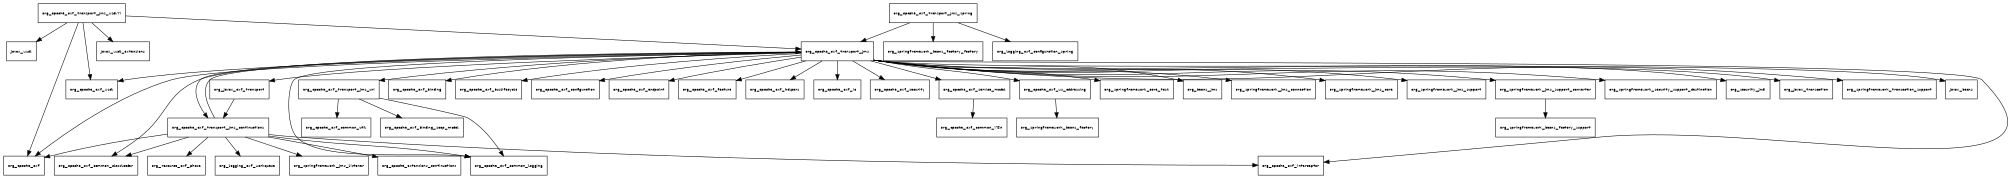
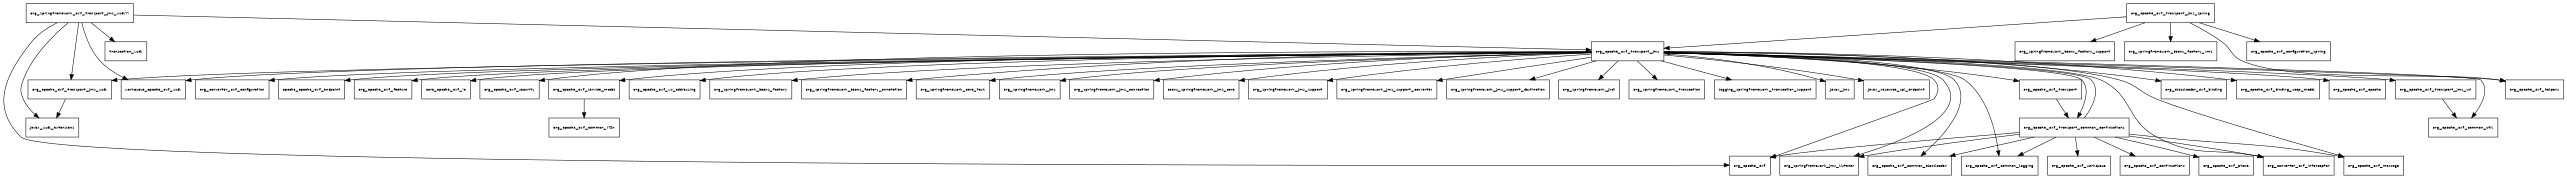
node "org_apache_cxf_transport_jms_wsdl11": label "org_apache_cxf_transport_jms_wsdl11" -> "org_springframework_cxf_transport_jms_wsdl11"
node "javax_wsdl": label "javax_wsdl" -> "transaction_wsdl"
node "org_springframework_beans_factory_factory": label "org_springframework_beans_factory_factory" -> "org_springframework_beans_factory_xml"
node "org_logging_cxf_configuration_spring": label "org_logging_cxf_configuration_spring" -> "org_apache_cxf_configuration_spring"
edge "org_apache_cxf_transport_jms" -> "org_apache_cxf_common_util": added
edge "org_apache_cxf_transport_jms_spring" -> "org_apache_cxf_helpers": added
edge "org_apache_cxf_transport_jms" -> "org_springframework_jms_listener": added
node "org_apache_cxf_transport_jms_wsdl": added
node "org_apache_cxf_wsdl": label "org_apache_cxf_wsdl" -> "workqueue_apache_cxf_wsdl"
node "org_javax_cxf_transport": label "org_javax_cxf_transport" -> "org_apache_cxf_transport"
node "org_apache_cxf_binding": label "org_apache_cxf_binding" -> "org_classloader_cxf_binding"
node "org_apache_cxf_buslifecycle": label "org_apache_cxf_buslifecycle" -> "org_apache_cxf_apache"
node "org_apache_cxf_configuration": label "org_apache_cxf_configuration" -> "org_converter_cxf_configuration"
node "org_apache_cxf_endpoint": label "org_apache_cxf_endpoint" -> "apache_apache_cxf_endpoint"
node "org_apache_cxf_io": label "org_apache_cxf_io" -> "core_apache_cxf_io"
node "org_springframework_beans_factory_annotation": added
node "org_beans_jms": label "org_beans_jms" -> "org_springframework_jms"
node "org_springframework_jms_core": label "org_springframework_jms_core" -> "beans_springframework_jms_core"
node "org_springframework_security_support_destination": label "org_springframework_security_support_destination" -> "org_springframework_jms_support_destination"
node "org_security_jndi": label "org_security_jndi" -> "org_springframework_jndi"
node "org_javax_transaction": label "org_javax_transaction" -> "org_springframework_transaction"
node "org_springframework_transaction_support": label "org_springframework_transaction_support" -> "logging_springframework_transaction_support"
node "javax_resource_spi_endpoint": added
node "javax_beans": label "javax_beans" -> "javax_jms"
edge "org_apache_cxf_ws_addressing" -> "org_springframework_beans_factory": now "org_apache_cxf_transport_jms" -> "org_springframework_beans_factory"
edge "org_springframework_jms_support_converter" -> "org_springframework_beans_factory_support": now "org_apache_cxf_transport_jms_spring" -> "org_springframework_beans_factory_support"
edge "org_apache_cxf_transport_jms_uri" -> "org_apache_cxf_binding_soap_model": now "org_apache_cxf_transport_jms" -> "org_apache_cxf_binding_soap_model"
edge "org_apache_cxf_transport_jms_uri" -> "org_apache_cxf_common_logging": removed
node "org_apache_cxf_transport_jms_continuations": label "org_apache_cxf_transport_jms_continuations" -> "org_apache_cxf_transport_common_continuations"
node "org_resource_cxf_phase": label "org_resource_cxf_phase" -> "org_apache_cxf_phase"
node "org_logging_cxf_workqueue": label "org_logging_cxf_workqueue" -> "org_apache_cxf_workqueue"
node "org_apache_extensions_continuations": label "org_apache_extensions_continuations" -> "org_apache_cxf_continuations"
node "org_apache_cxf_interceptor": label "org_apache_cxf_interceptor" -> "org_converter_cxf_interceptor"
node "org_apache_cxf_message": added
